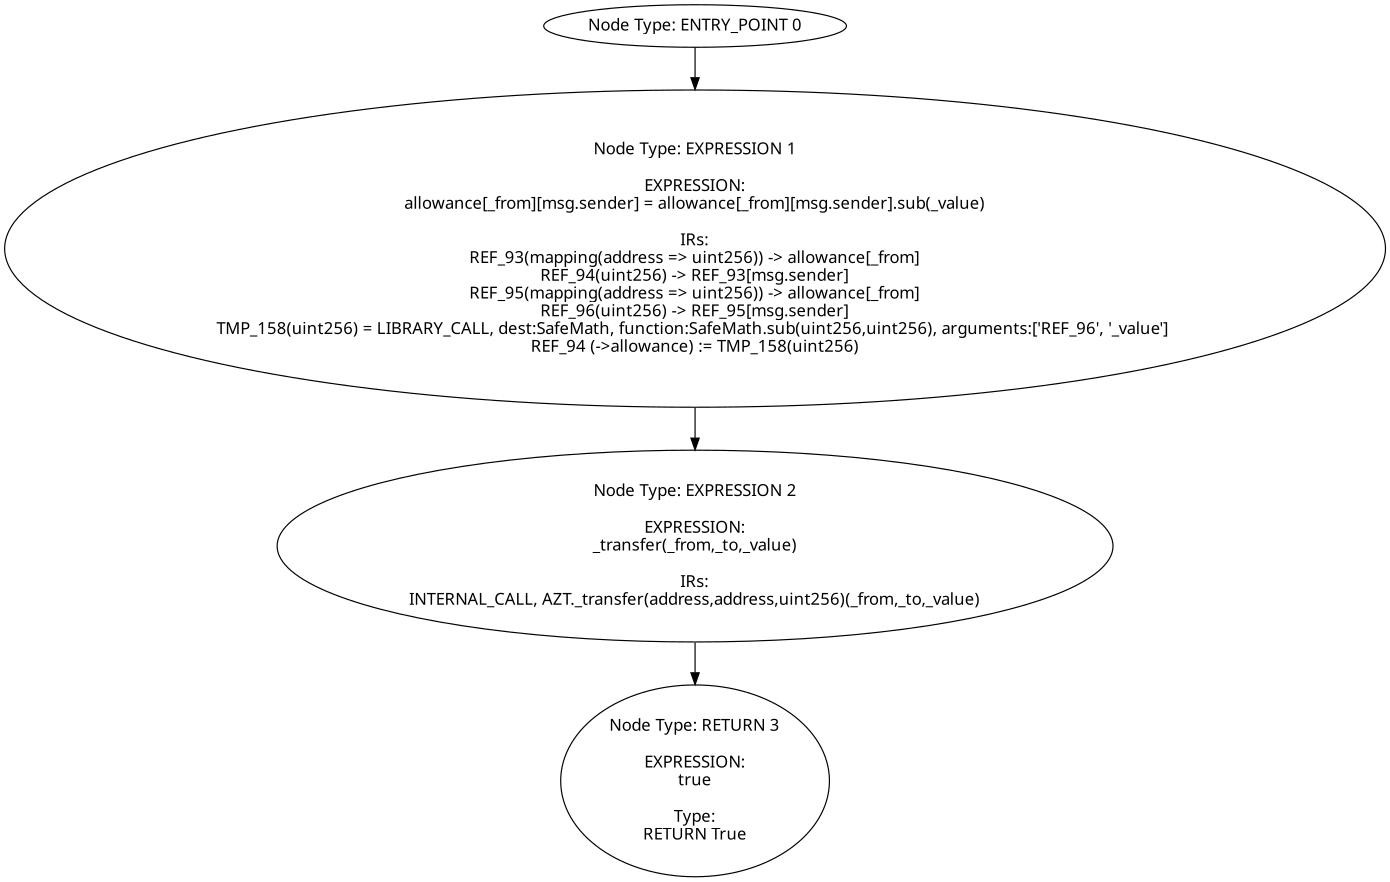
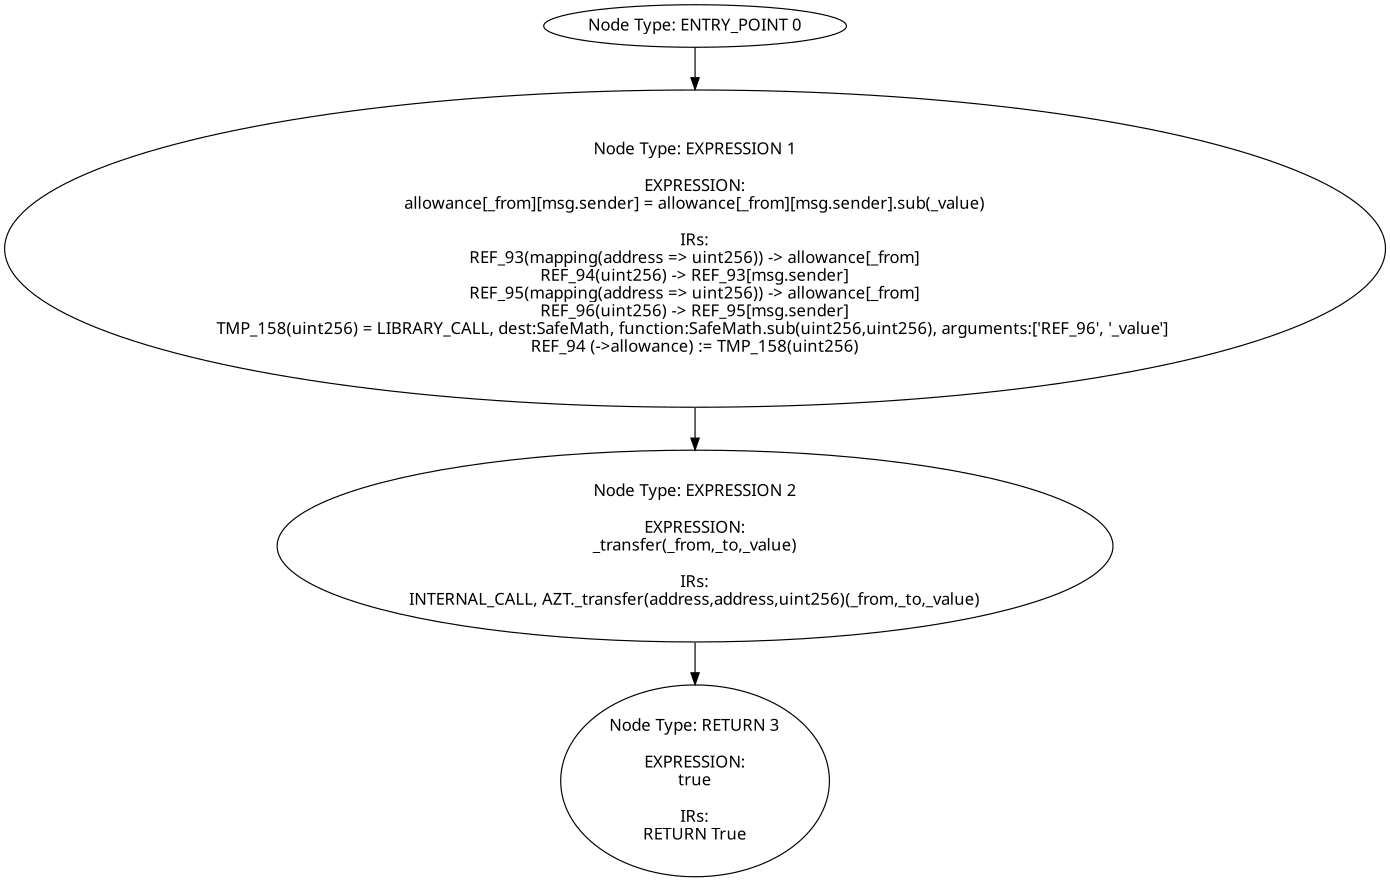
node "Node Type: RETURN 3 EXPRESSION: true Type: RETURN True": label "Node Type: RETURN 3 EXPRESSION: true Type: RETURN True" -> "Node Type: RETURN 3 EXPRESSION: true IRs: RETURN True"
